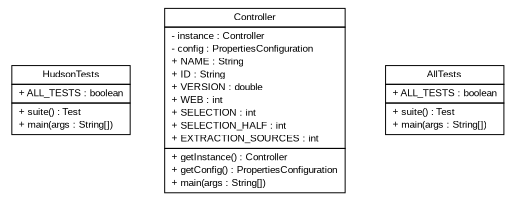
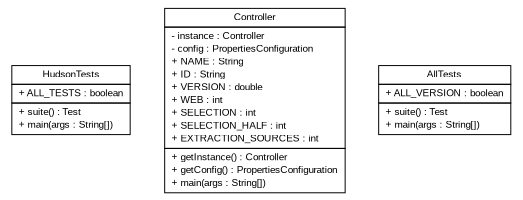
node "AllTests": text "+ ALL_TESTS : boolean" -> "+ ALL_VERSION : boolean"
